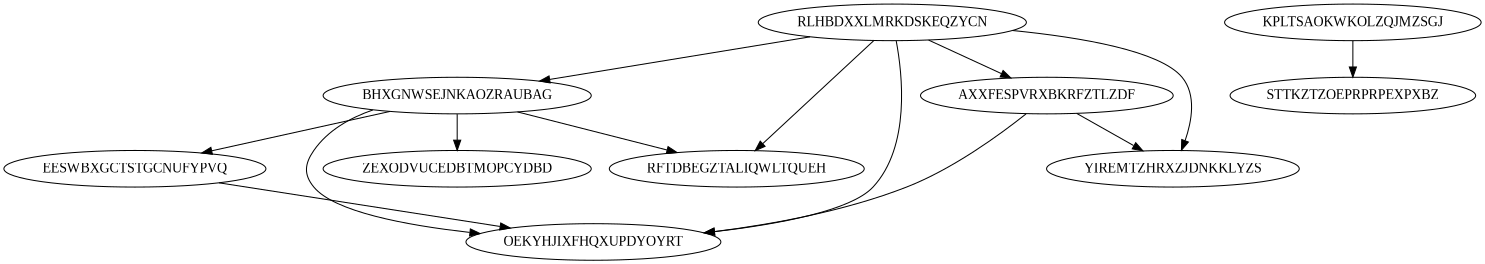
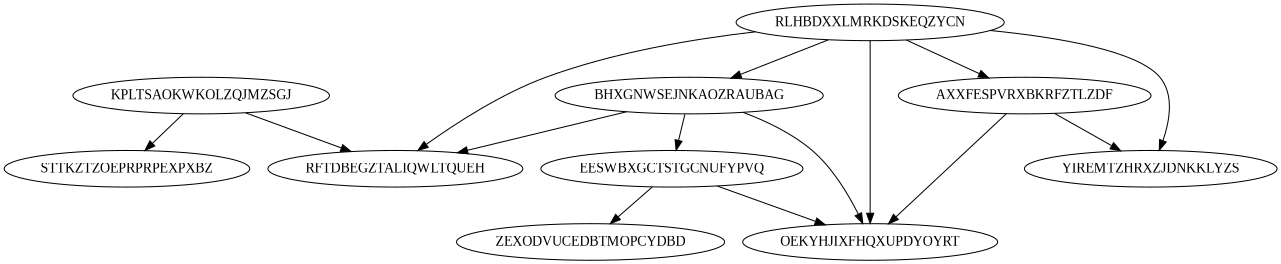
edge "BHXGNWSEJNKAOZRAUBAG" -> "ZEXODVUCEDBTMOPCYDBD": now "EESWBXGCTSTGCNUFYPVQ" -> "ZEXODVUCEDBTMOPCYDBD"
edge "KPLTSAOKWKOLZQJMZSGJ" -> "RFTDBEGZTALIQWLTQUEH": added
